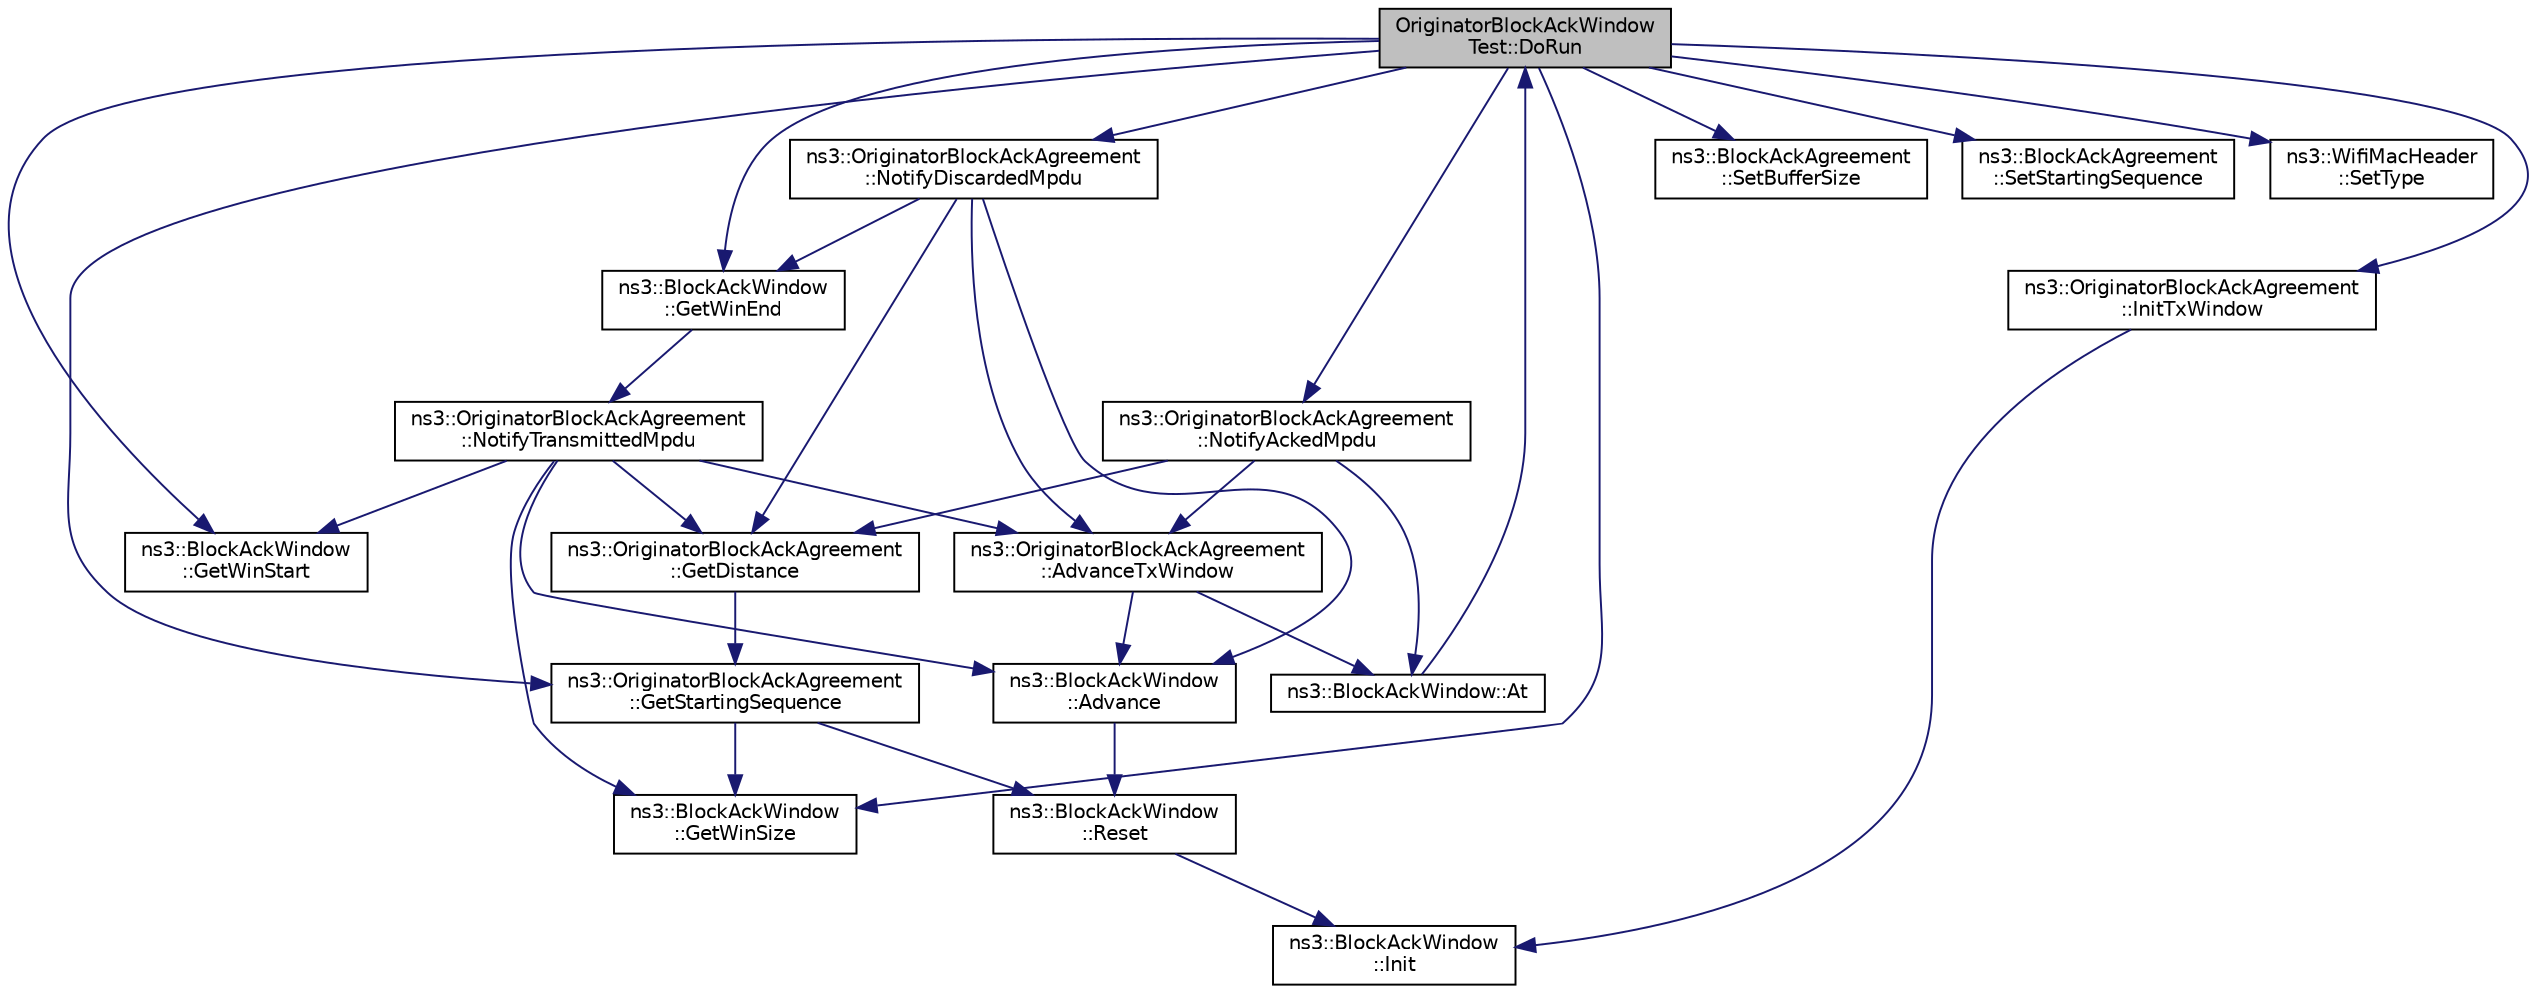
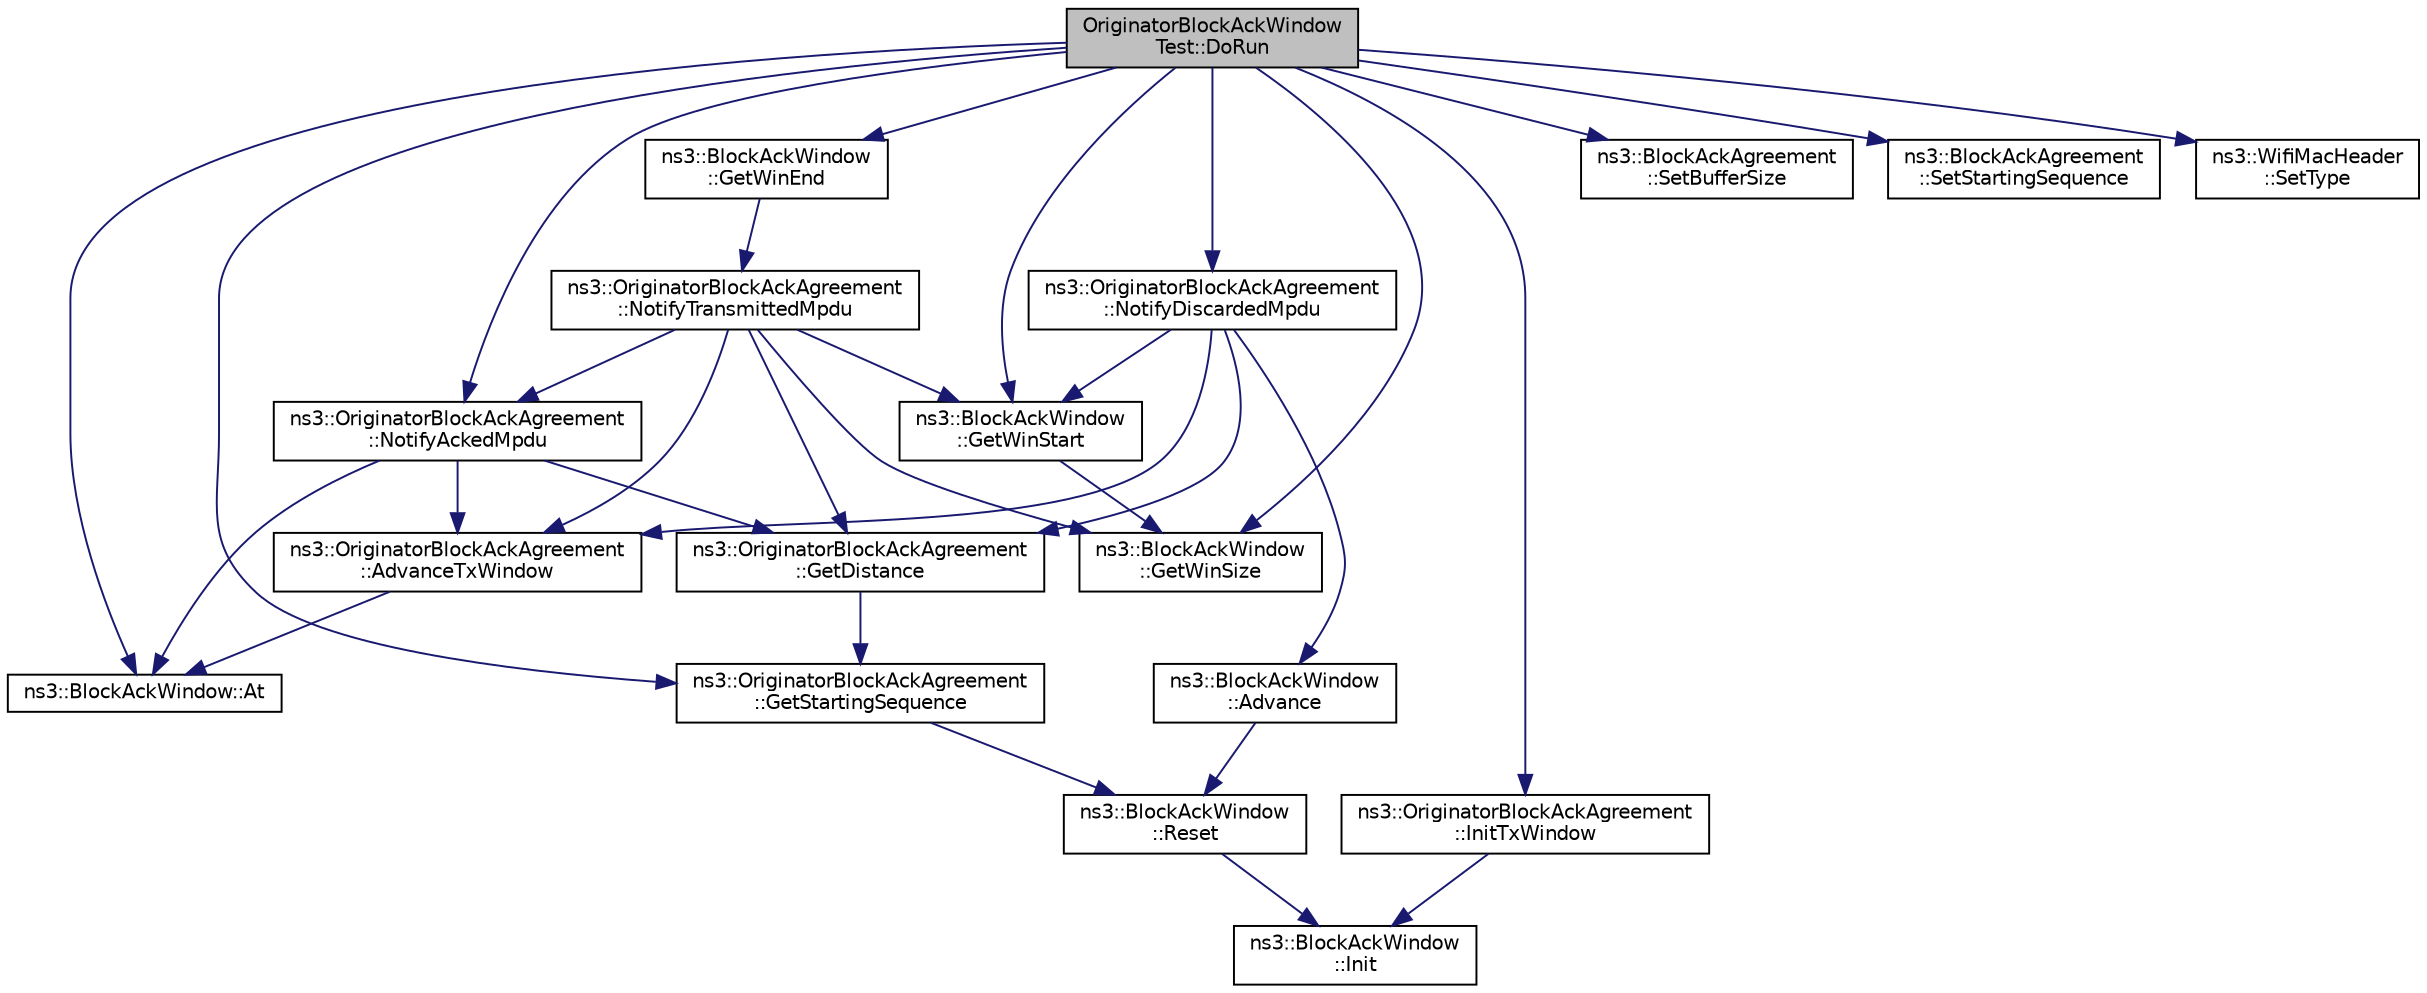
edge "ns3::OriginatorBlockAckAgreement ::NotifyDiscardedMpdu" -> "ns3::BlockAckWindow ::GetWinEnd": now "ns3::OriginatorBlockAckAgreement ::NotifyDiscardedMpdu" -> "ns3::BlockAckWindow ::GetWinStart"
edge "ns3::BlockAckWindow::At" -> "OriginatorBlockAckWindow Test::DoRun": reversed
edge "ns3::OriginatorBlockAckAgreement ::AdvanceTxWindow" -> "ns3::BlockAckWindow ::Advance": removed
edge "ns3::OriginatorBlockAckAgreement ::NotifyTransmittedMpdu" -> "ns3::BlockAckWindow ::Advance": now "ns3::OriginatorBlockAckAgreement ::NotifyTransmittedMpdu" -> "ns3::OriginatorBlockAckAgreement ::NotifyAckedMpdu"
edge "ns3::OriginatorBlockAckAgreement ::GetStartingSequence" -> "ns3::BlockAckWindow ::GetWinSize": now "ns3::BlockAckWindow ::GetWinStart" -> "ns3::BlockAckWindow ::GetWinSize"
